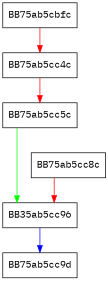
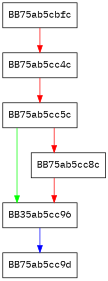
edge "BB75ab5cc5c" -> "BB75ab5cc8c": added
